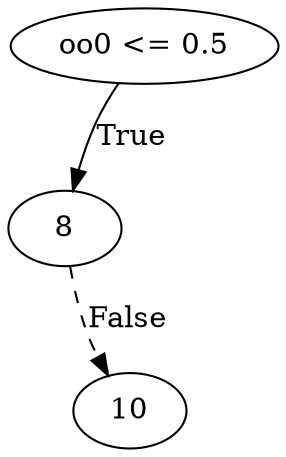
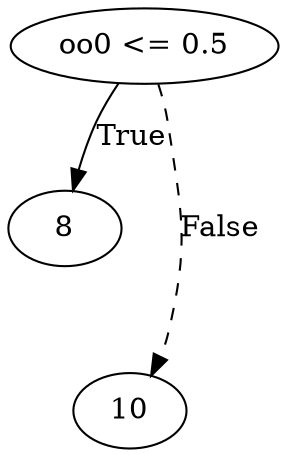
edge "8" -> "10": now "oo0 <= 0.5" -> "10"
